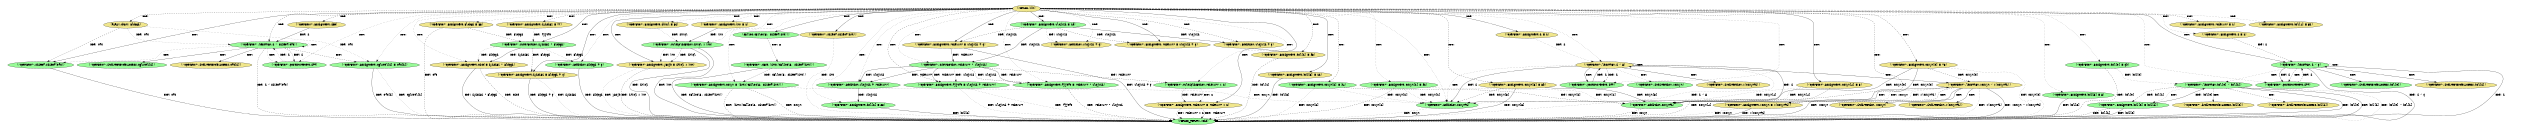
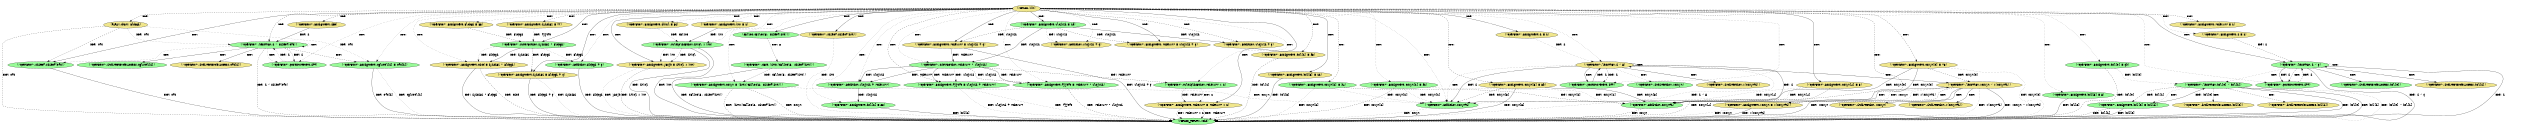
node "(<operator>.assignment,bsl[4] = 52)": removed
edge "(<operator>.assignment,ihkql = 36)" -> "(<operator>.multiplication,ihkql * knm)": label "DDG: ihkql" -> "DDG: calloc"
edge "(<operator>.assignment,aldpgi = 33)" -> "(METHOD_RETURN,void)": now "(PARAM,char* aldpgi)" -> "(METHOD_RETURN,void)"
